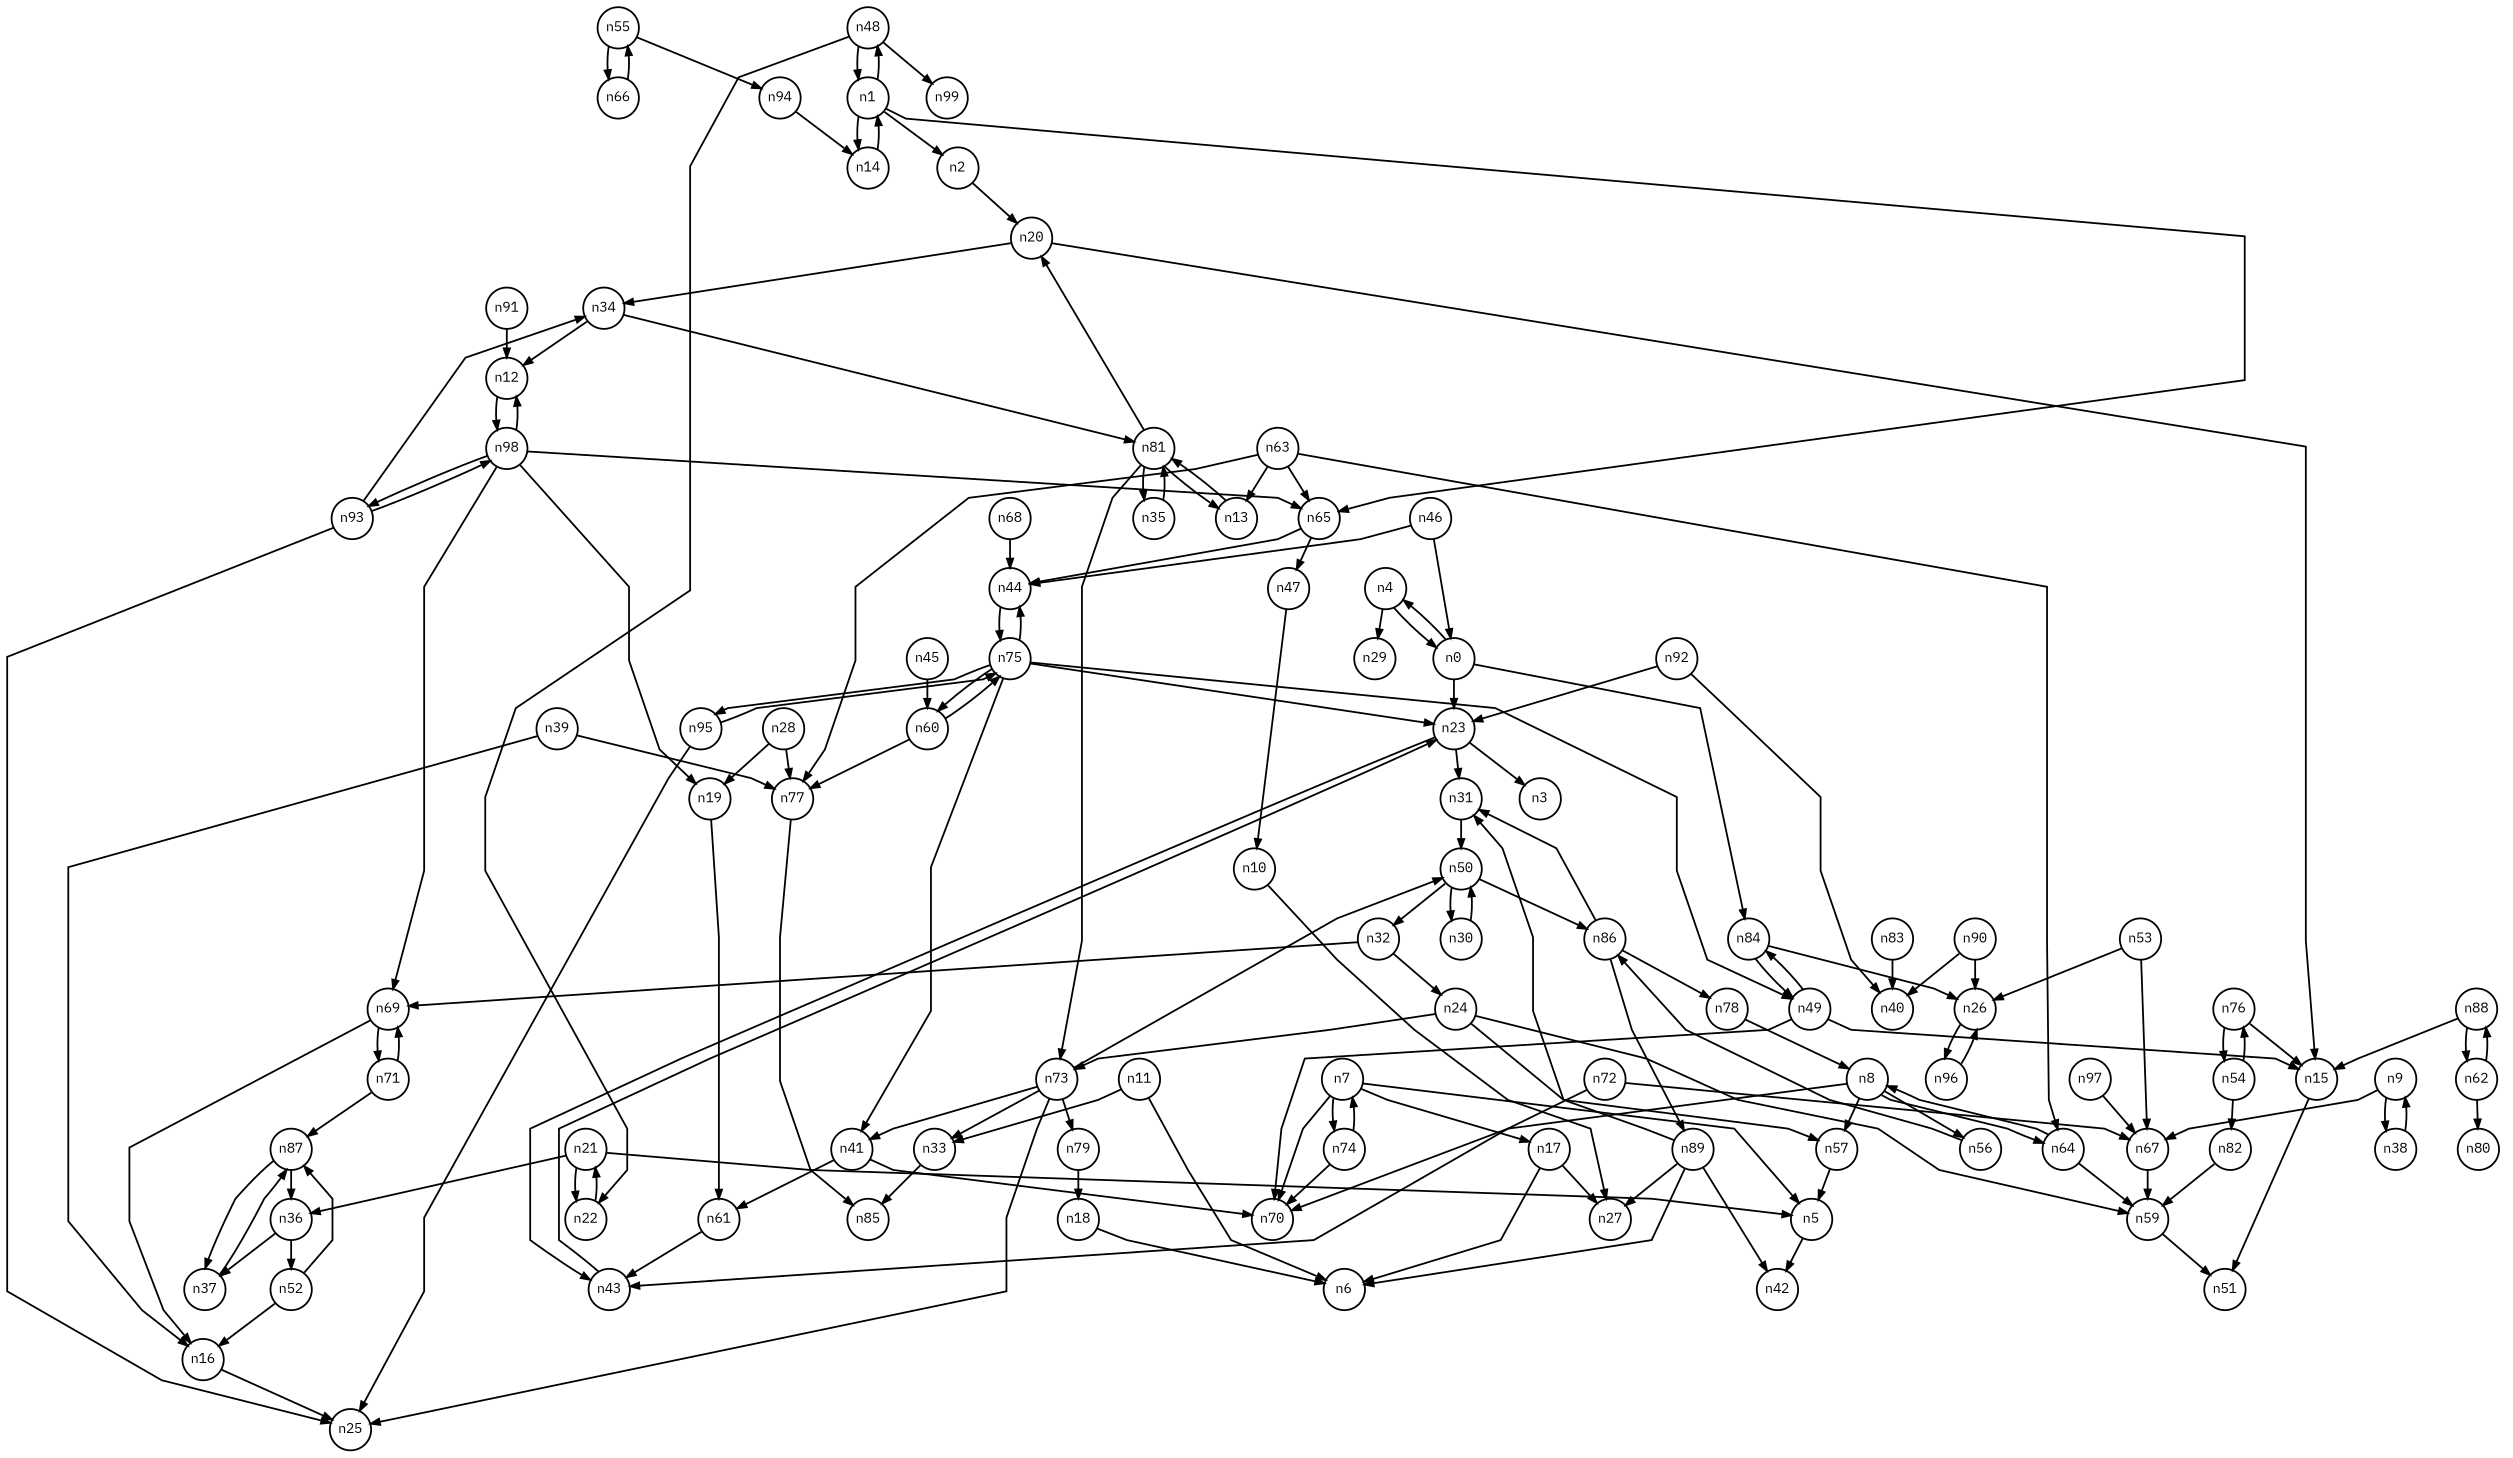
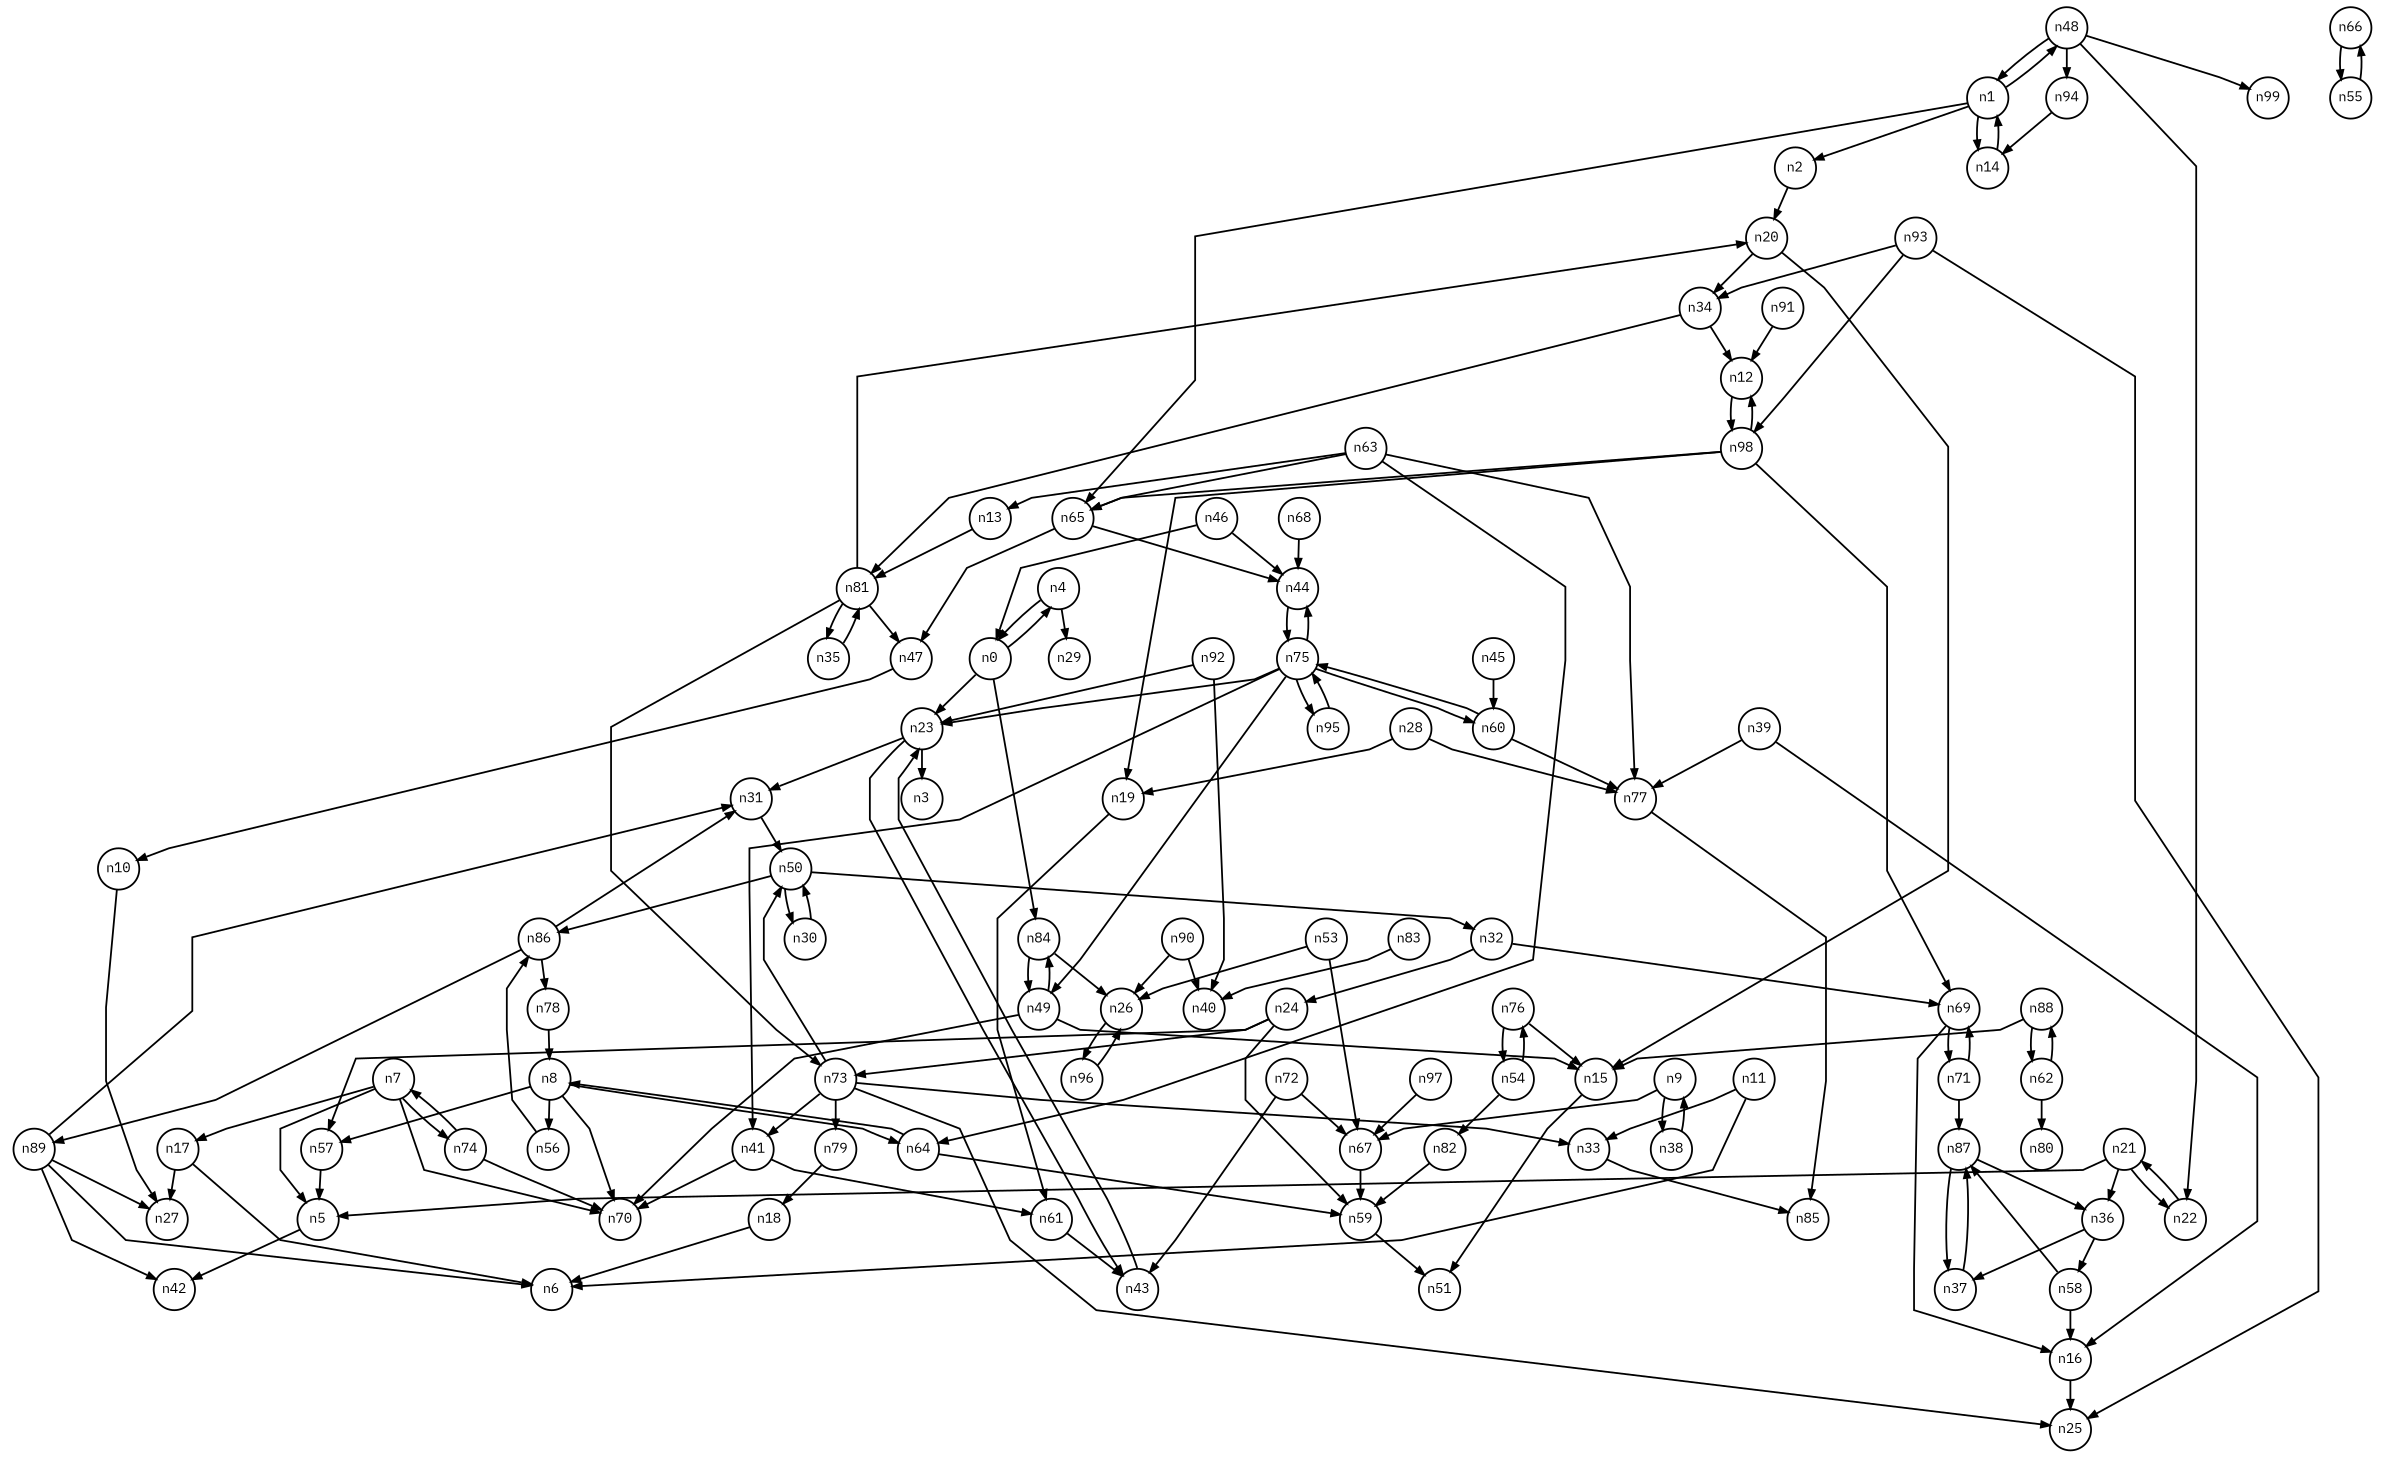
edge "n55" -> "n94": now "n48" -> "n94"
edge "n98" -> "n93": removed
edge "n81" -> "n13": now "n81" -> "n47"
edge "n95" -> "n25": removed
node "n52": label "n52" -> "n58"
